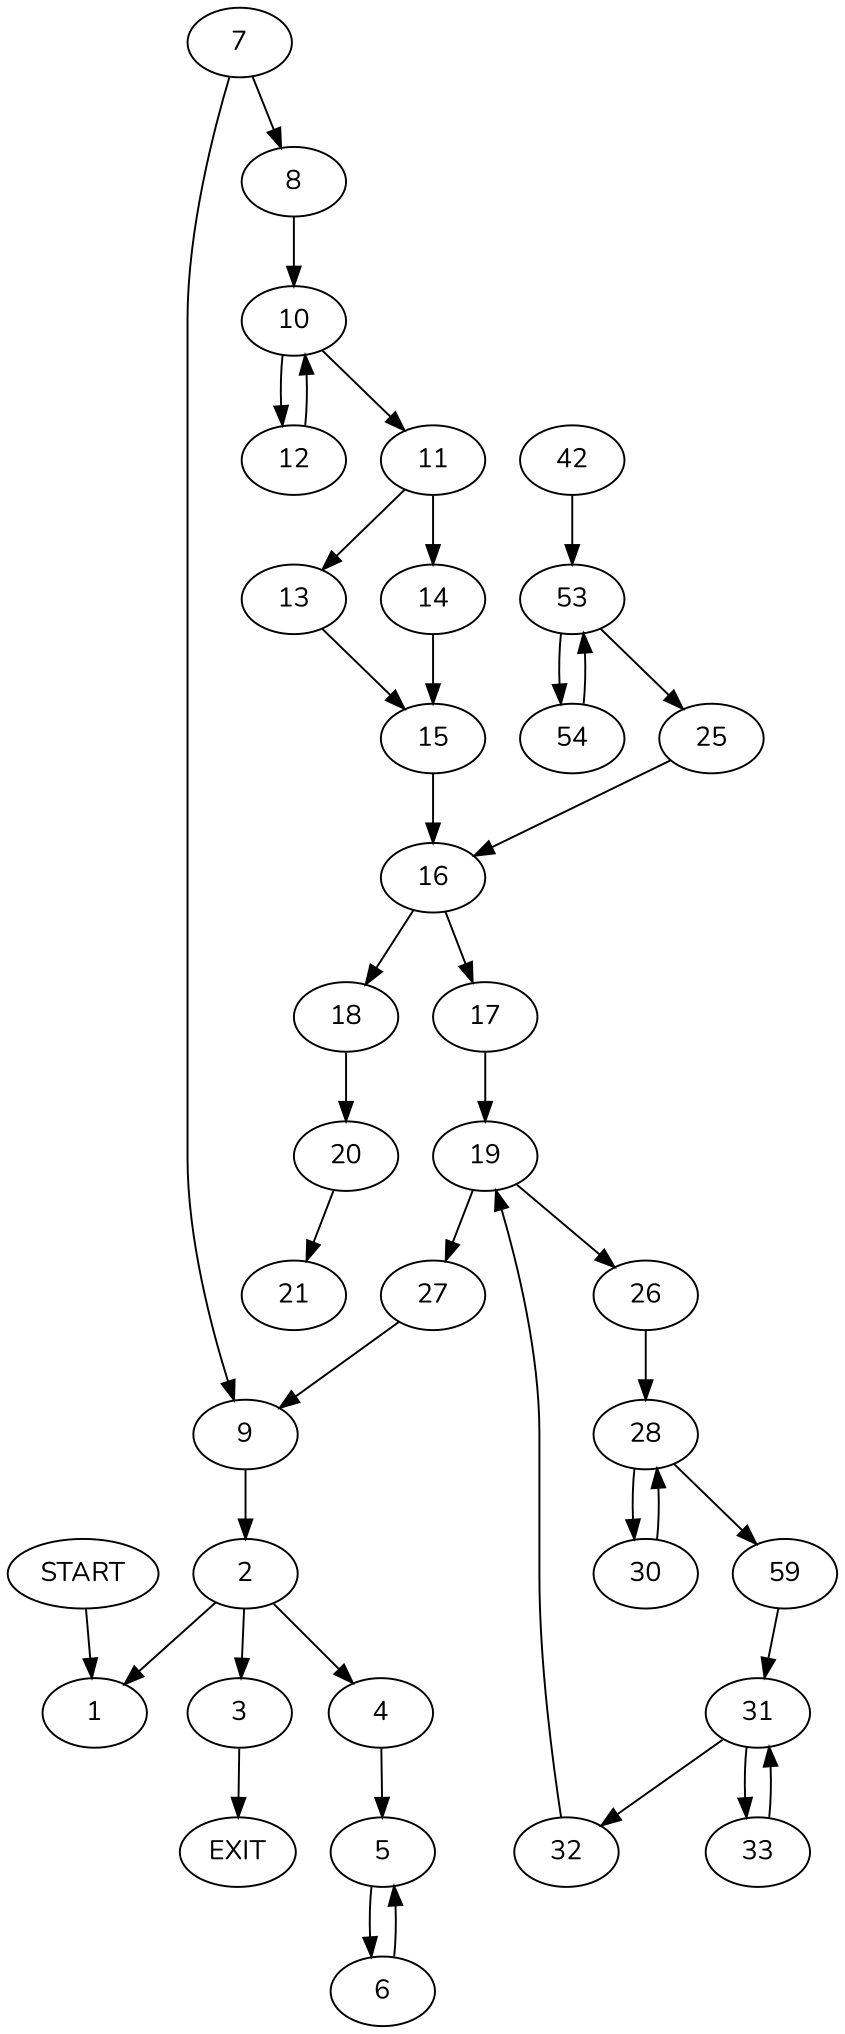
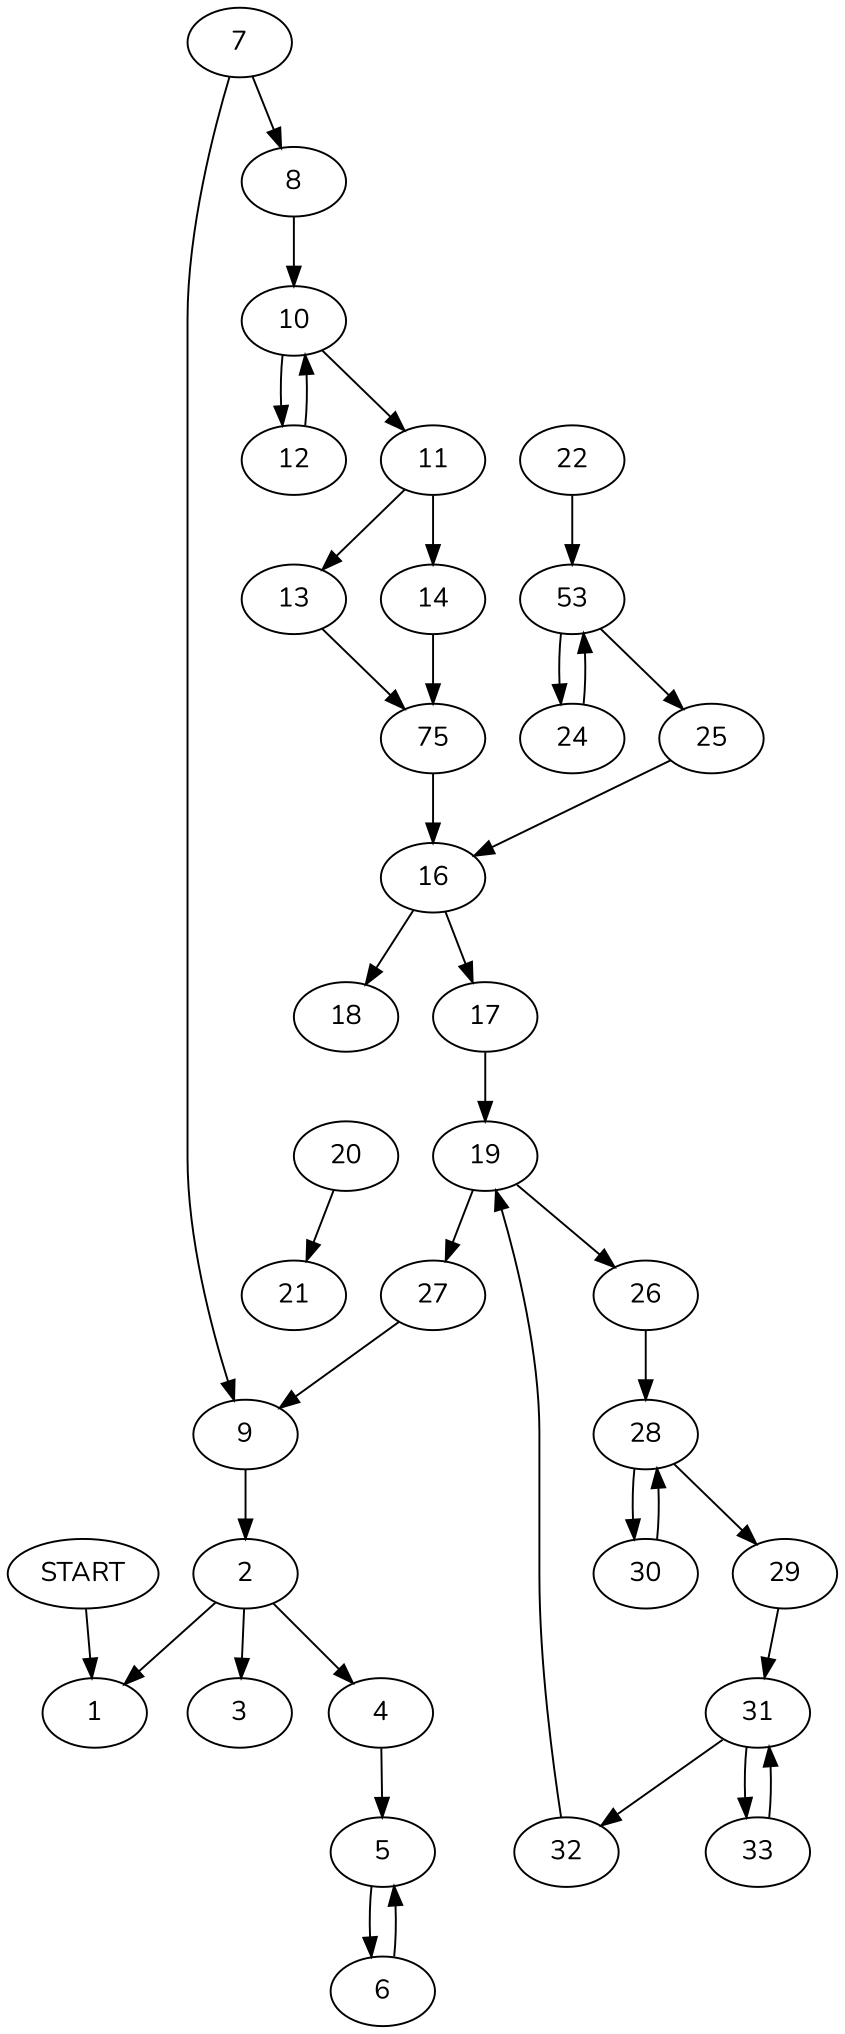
node "42": label "42" -> "22"
node "15": label "15" -> "75"
node "54": label "54" -> "24"
edge "18" -> "20": removed
node "59": label "59" -> "29"
node "EXIT": removed
